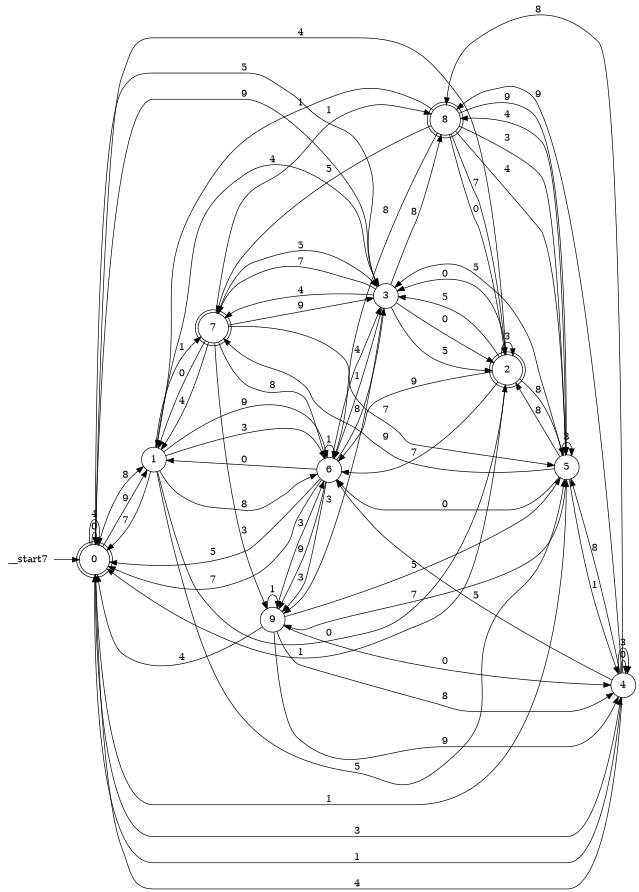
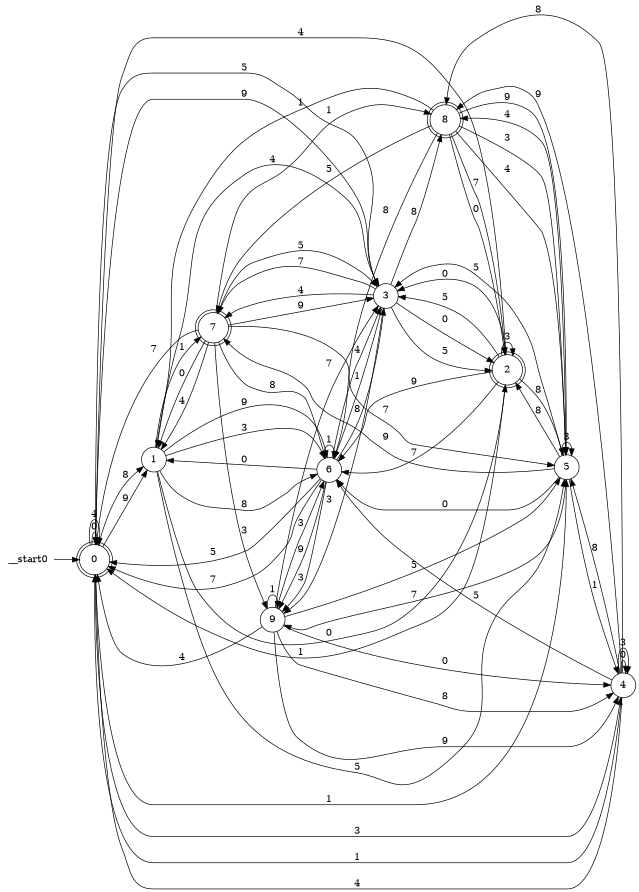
edge "9" -> "3": added, label "7"
edge "1" -> "0": now "7" -> "0"
node "__start7": label "__start7" -> "__start0"
